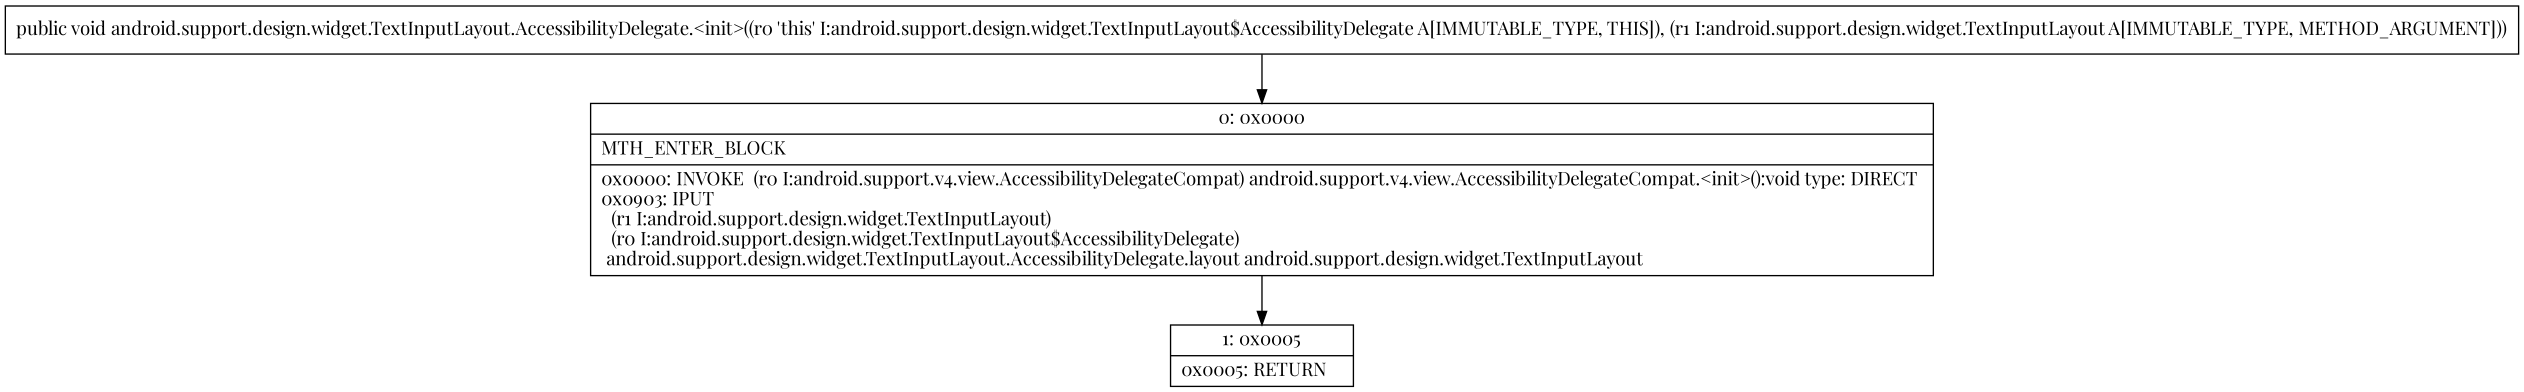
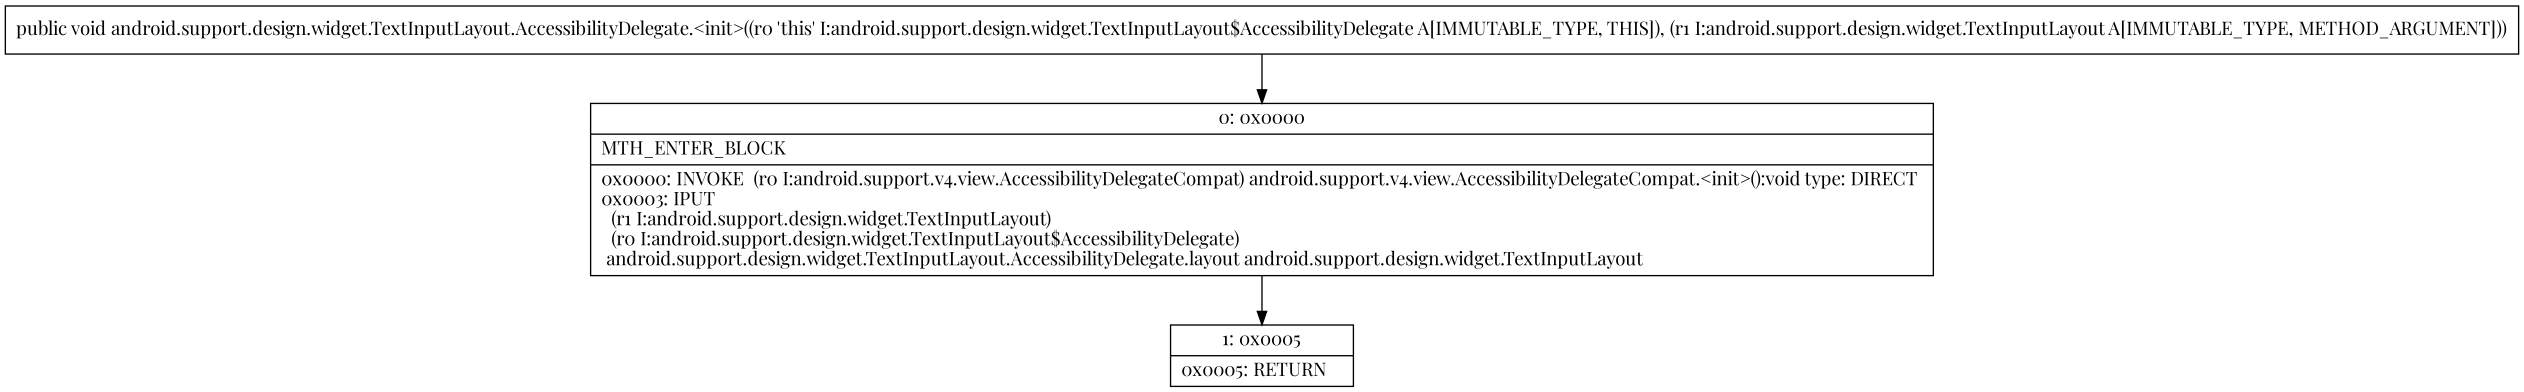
node "0: 0x0000": text "0x0903: IPUT" -> "0x0003: IPUT"
